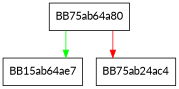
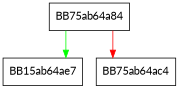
node "BB75ab64a80": label "BB75ab64a80" -> "BB75ab64a84"
node "BB75ab24ac4": label "BB75ab24ac4" -> "BB75ab64ac4"
